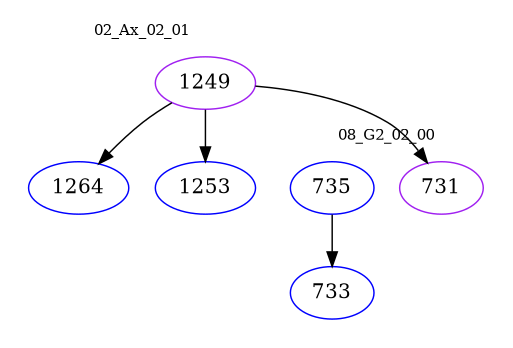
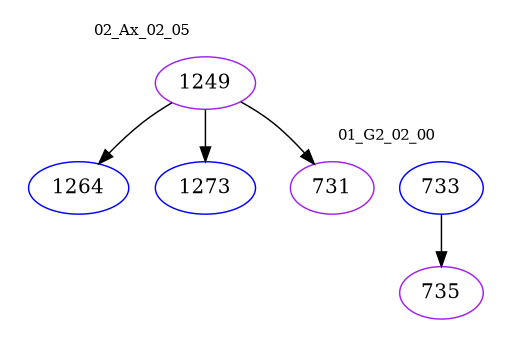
cluster "02_Ax_02_01": label "02_Ax_02_01" -> "02_Ax_02_05"
cluster "08_G2_02_00": label "08_G2_02_00" -> "01_G2_02_00"
node "1253": label "1253" -> "1273"
node "735": color blue -> purple
edge "735" -> "733": reversed
